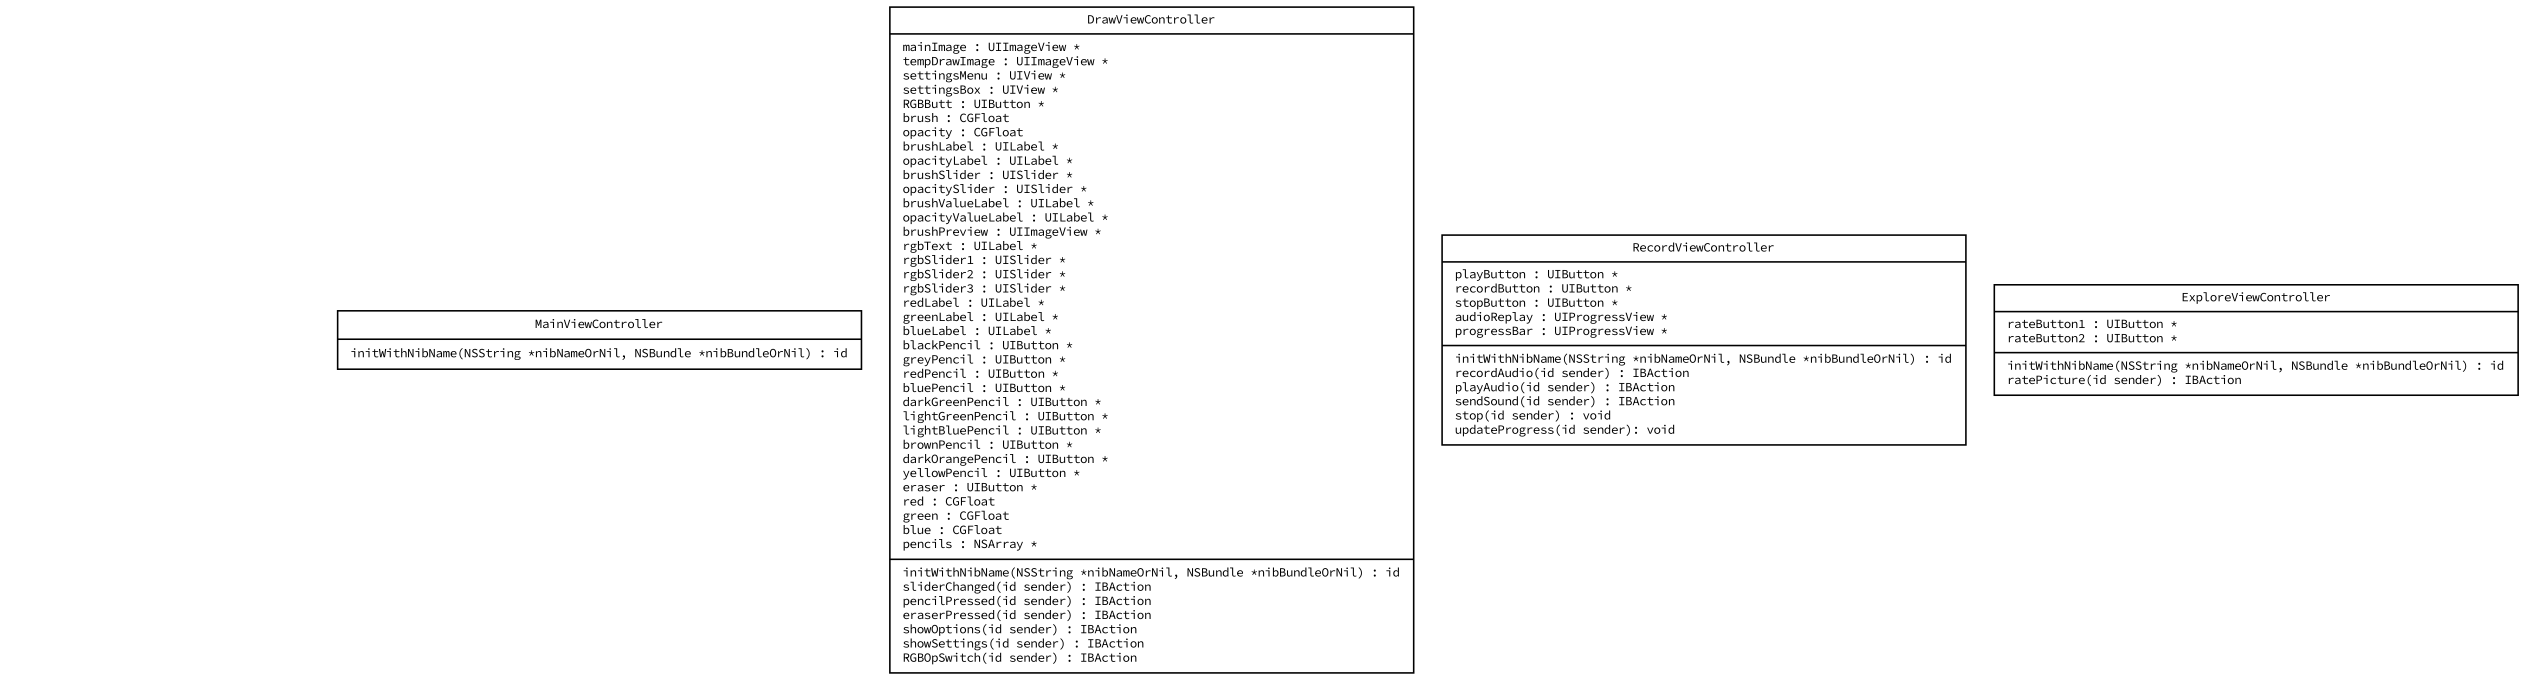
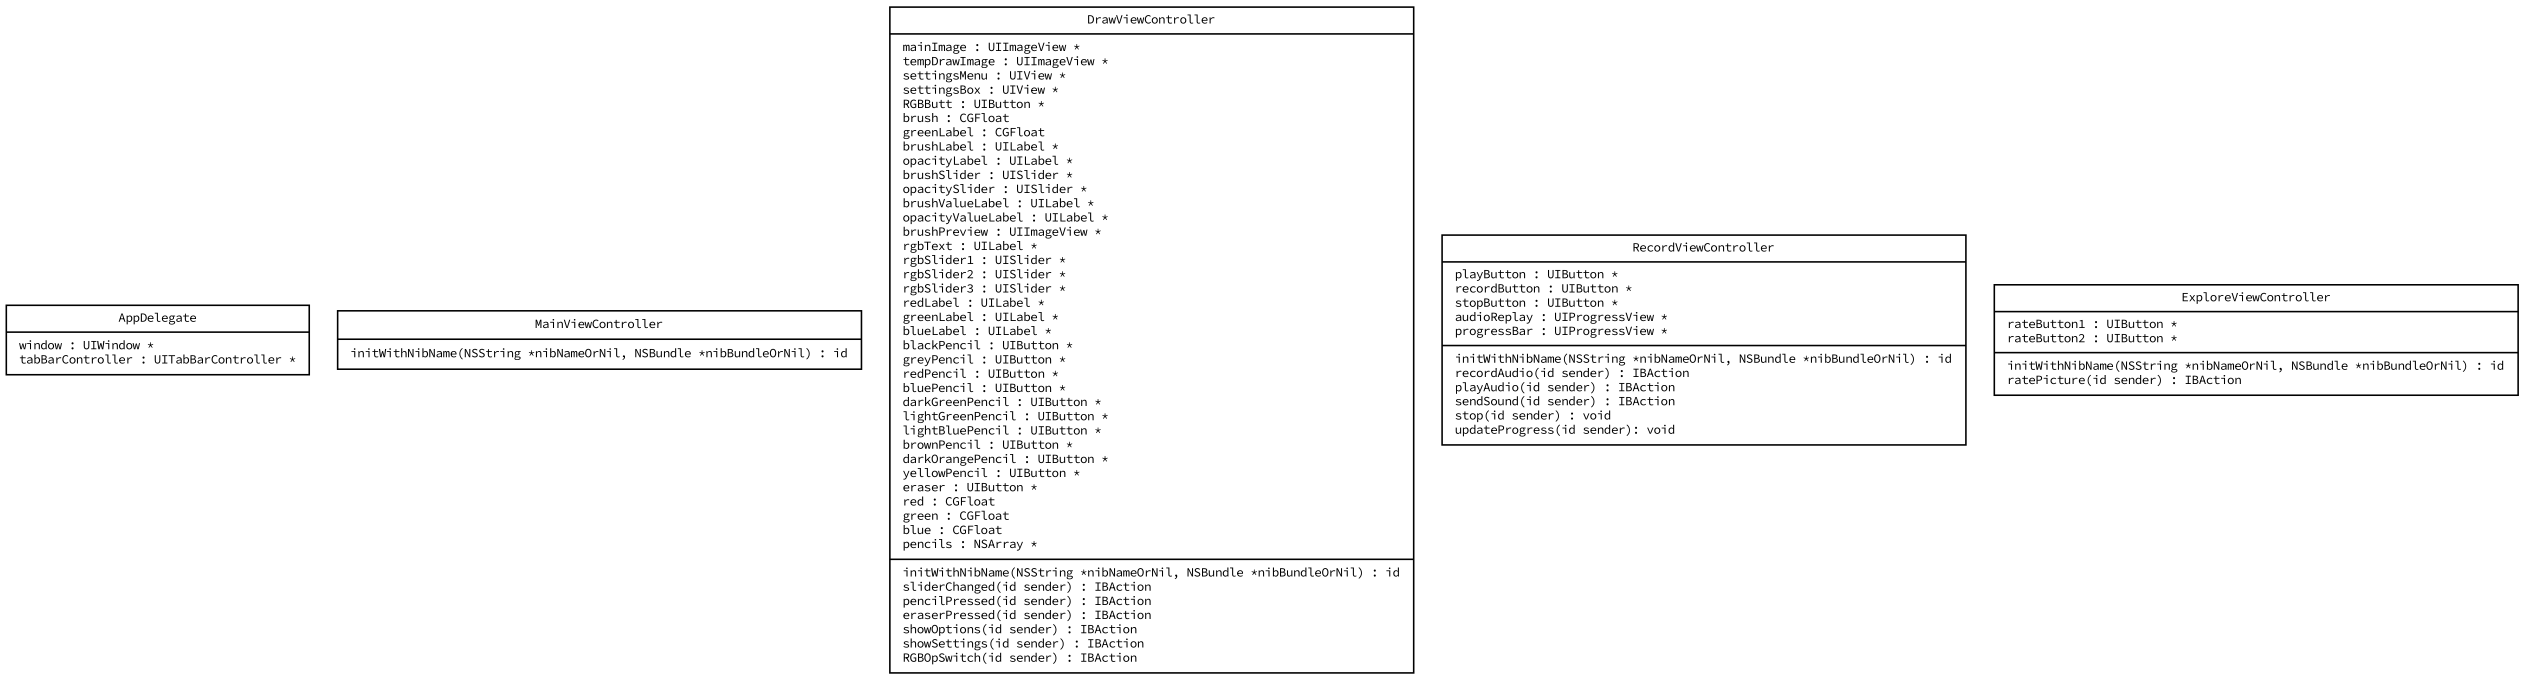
node "DrawViewController": text "opacity : CGFloat" -> "greenLabel : CGFloat"
node "AppDelegate": added
